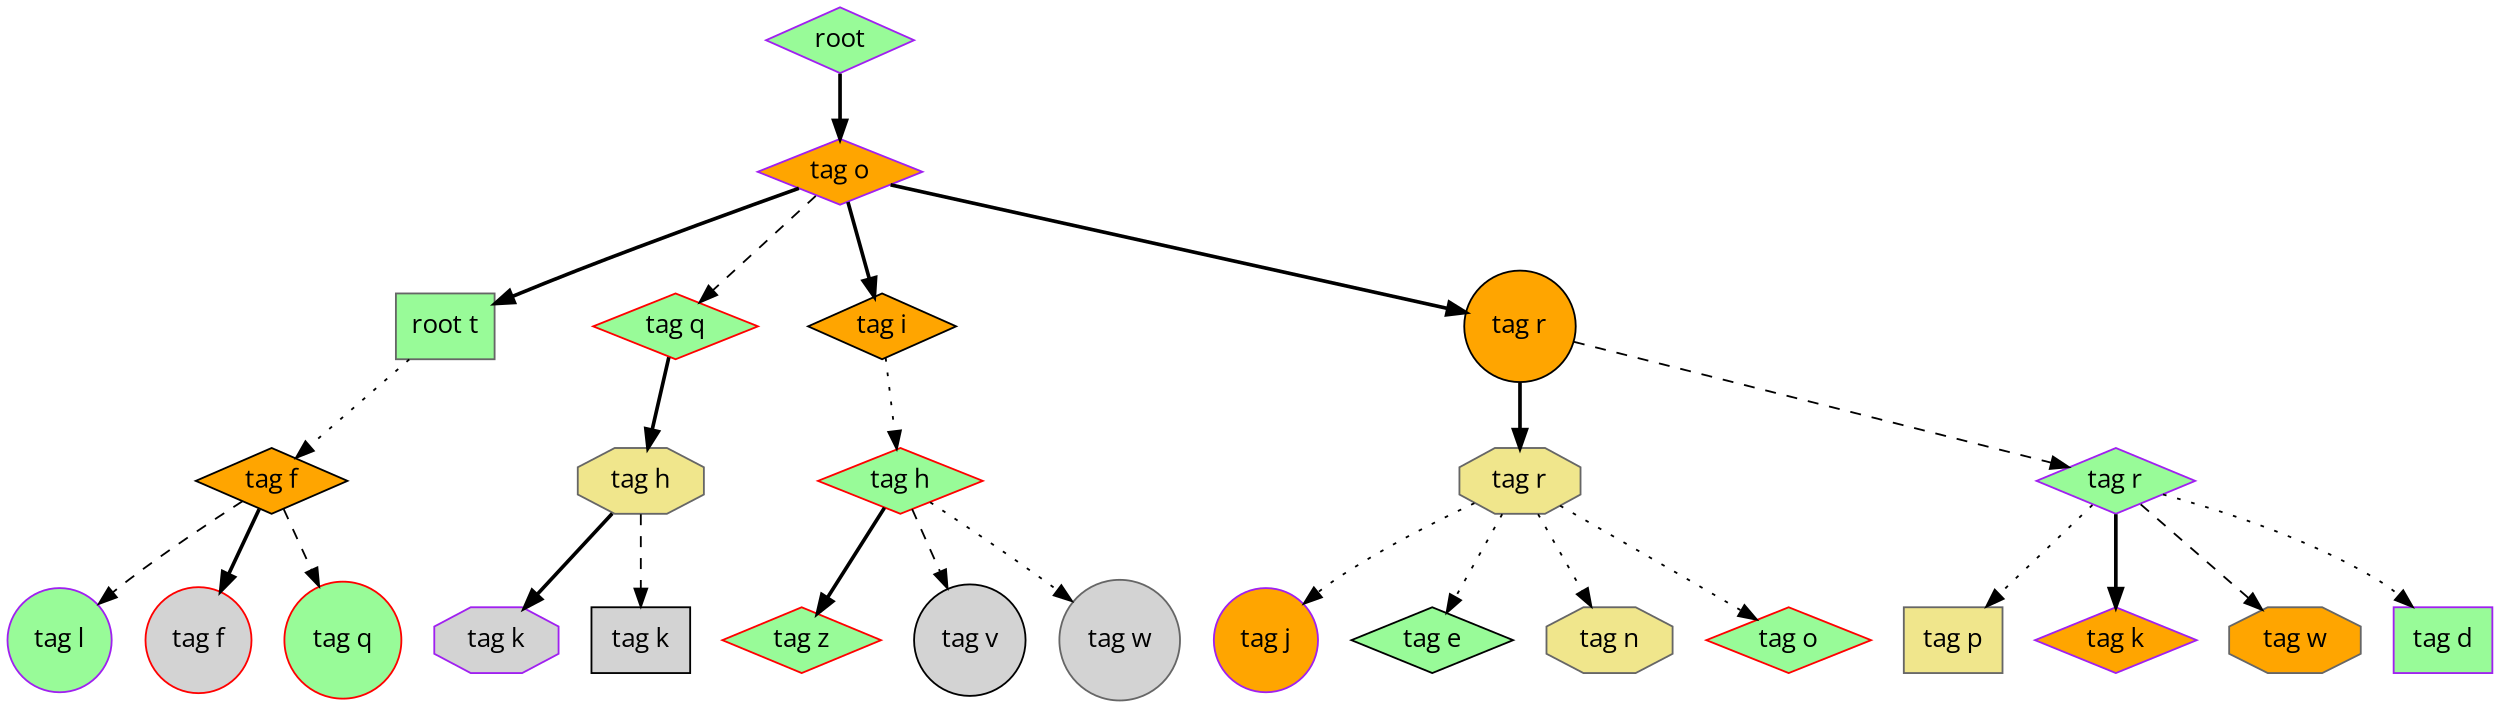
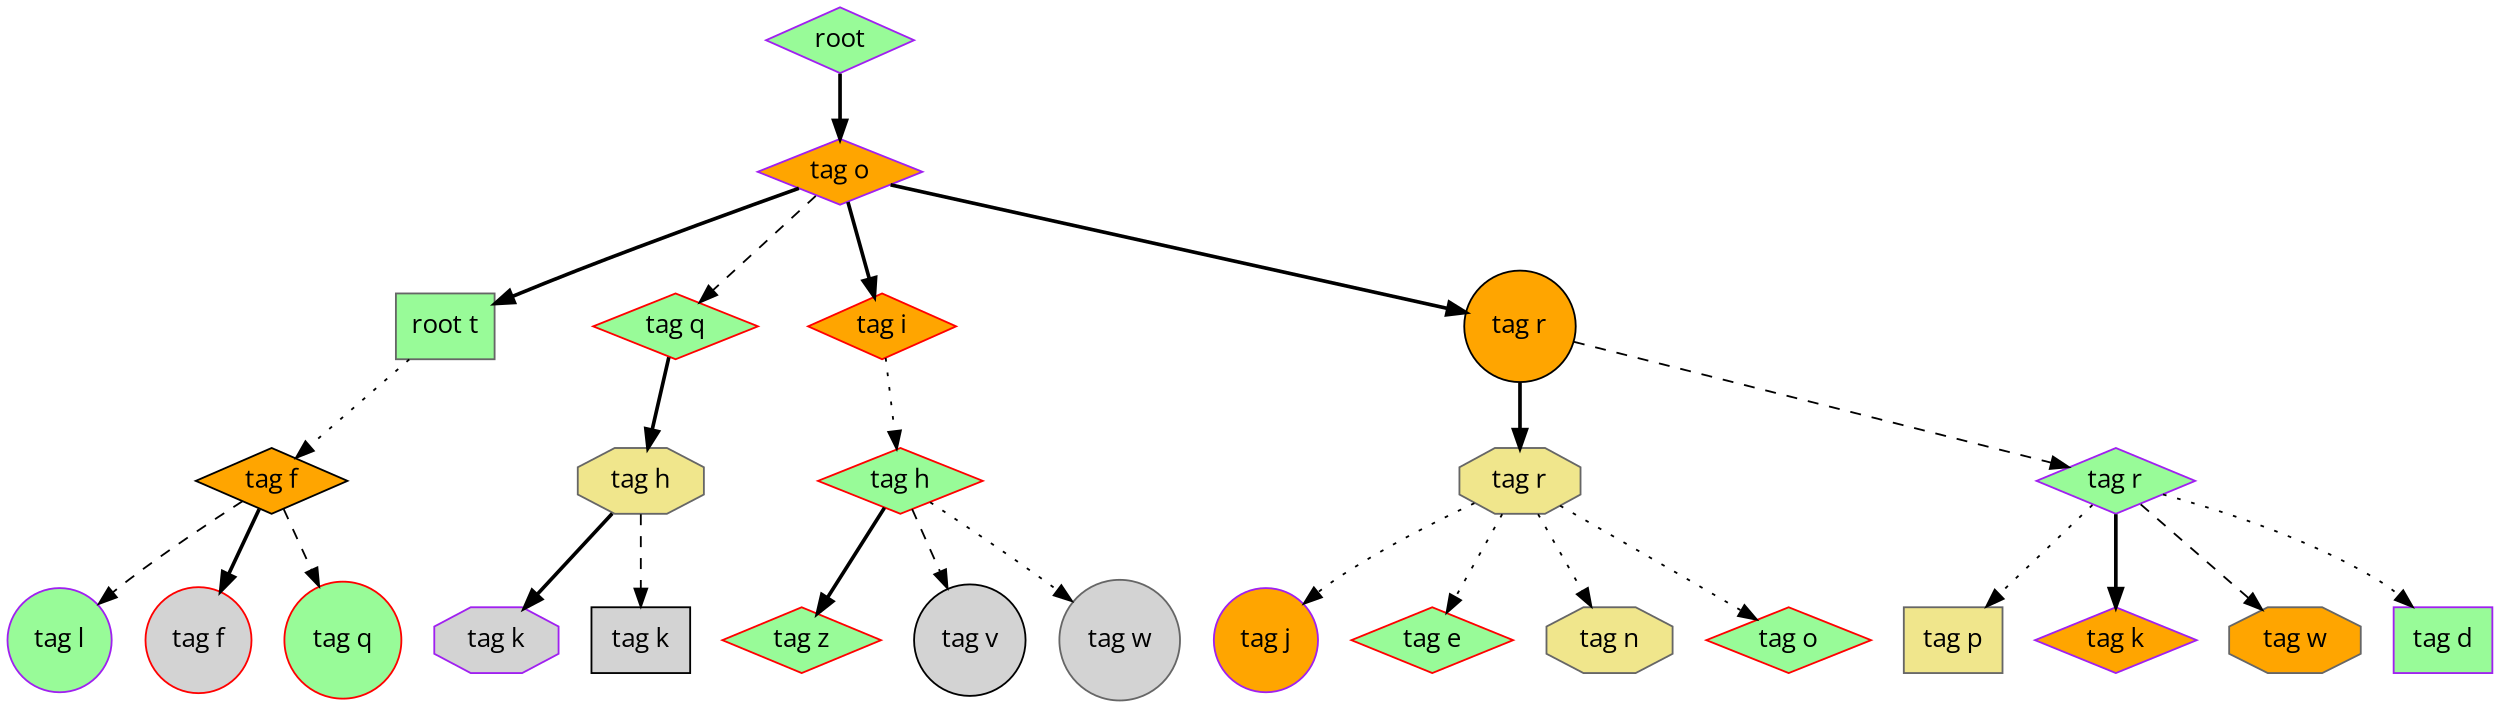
node "tag i": color black -> red
node "tag e": color black -> red
